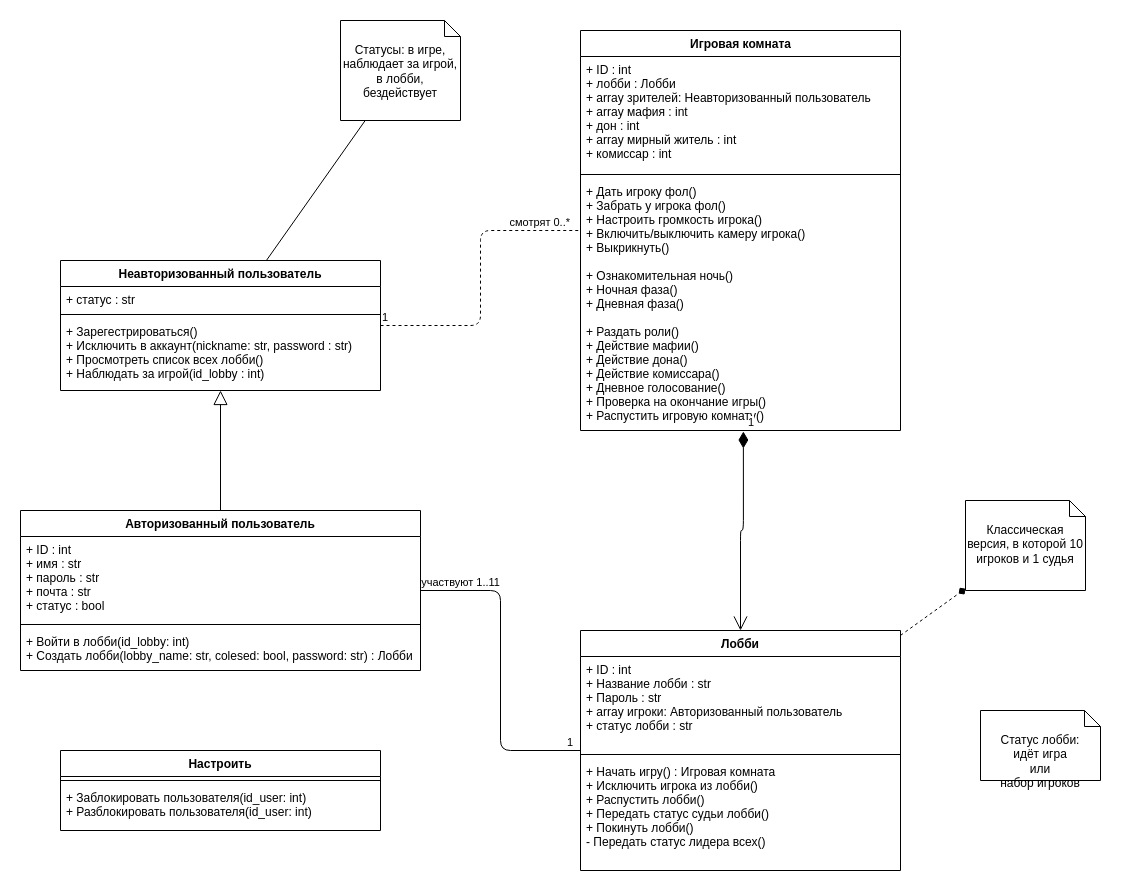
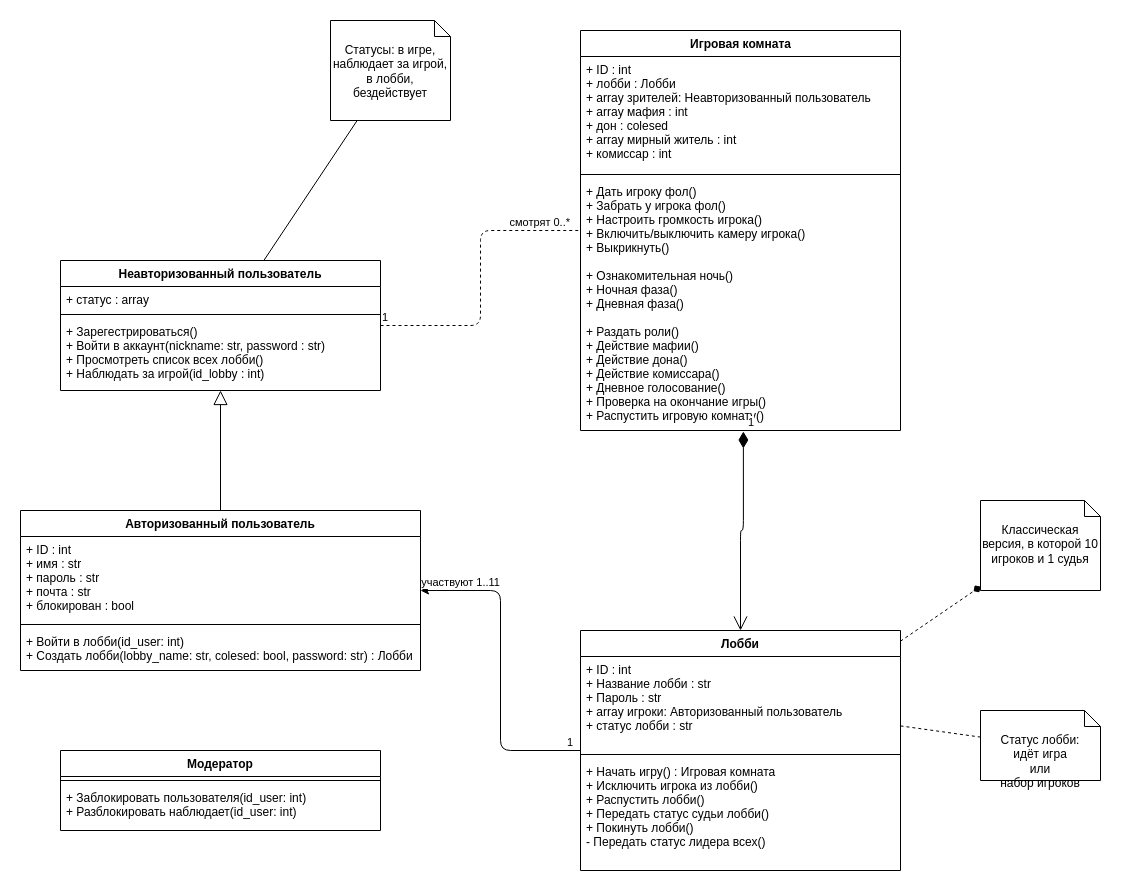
node "+ ID : int + лобби : Лобби + array зрителей: Неавторизованный пользователь + array мафия : int + дон : int + array мирный житель : int + комиссар : int": label "+ ID : int + лобби : Лобби + array зрителей: Неавторизованный пользователь + array мафия : int + дон : int + array мирный житель : int + комиссар : int" -> "+ ID : int + лобби : Лобби + array зрителей: Неавторизованный пользователь + array мафия : int + дон : colesed + array мирный житель : int + комиссар : int"
node "Статусы: в игре, наблюдает за игрой, в лобби, бездействует": moved (401, 71) -> (391, 71)
node "+ статус : str": label "+ статус : str" -> "+ статус : array"
node "+ Зарегестрироваться() + Исключить в аккаунт(nickname: str, password : str) + Просмотреть список всех лобби() + Наблюдать за игрой(id_lobby : int)": label "+ Зарегестрироваться() + Исключить в аккаунт(nickname: str, password : str) + Просмотреть список всех лобби() + Наблюдать за игрой(id_lobby : int)" -> "+ Зарегестрироваться() + Войти в аккаунт(nickname: str, password : str) + Просмотреть список всех лобби() + Наблюдать за игрой(id_lobby : int)"
node "Классическая версия, в которой 10 игроков и 1 судья": moved (1026, 546) -> (1041, 546)
node "+ ID : int + имя : str + пароль : str + почта : str + статус : bool": label "+ ID : int + имя : str + пароль : str + почта : str + статус : bool" -> "+ ID : int + имя : str + пароль : str + почта : str + блокирован : bool"
edge "Авторизованный пользователь" -- "Лобби": arrowhead none -> classic
node "+ Войти в лобби(id_lobby: int) + Создать лобби(lobby_name: str, colesed: bool, password: str) : Лобби": label "+ Войти в лобби(id_lobby: int) + Создать лобби(lobby_name: str, colesed: bool, password: str) : Лобби" -> "+ Войти в лобби(id_user: int) + Создать лобби(lobby_name: str, colesed: bool, password: str) : Лобби"
edge "+ ID : int + Название лобби : str + Пароль : str + array игроки: Авторизованный пользователь + статус лобби : str" -- "Статус лобби: идёт игра или набор игроков": added
node "Настроить": label "Настроить" -> "Модератор"
node "+ Заблокировать пользователя(id_user: int) + Разблокировать пользователя(id_user: int)": label "+ Заблокировать пользователя(id_user: int) + Разблокировать пользователя(id_user: int)" -> "+ Заблокировать пользователя(id_user: int) + Разблокировать наблюдает(id_user: int)"
